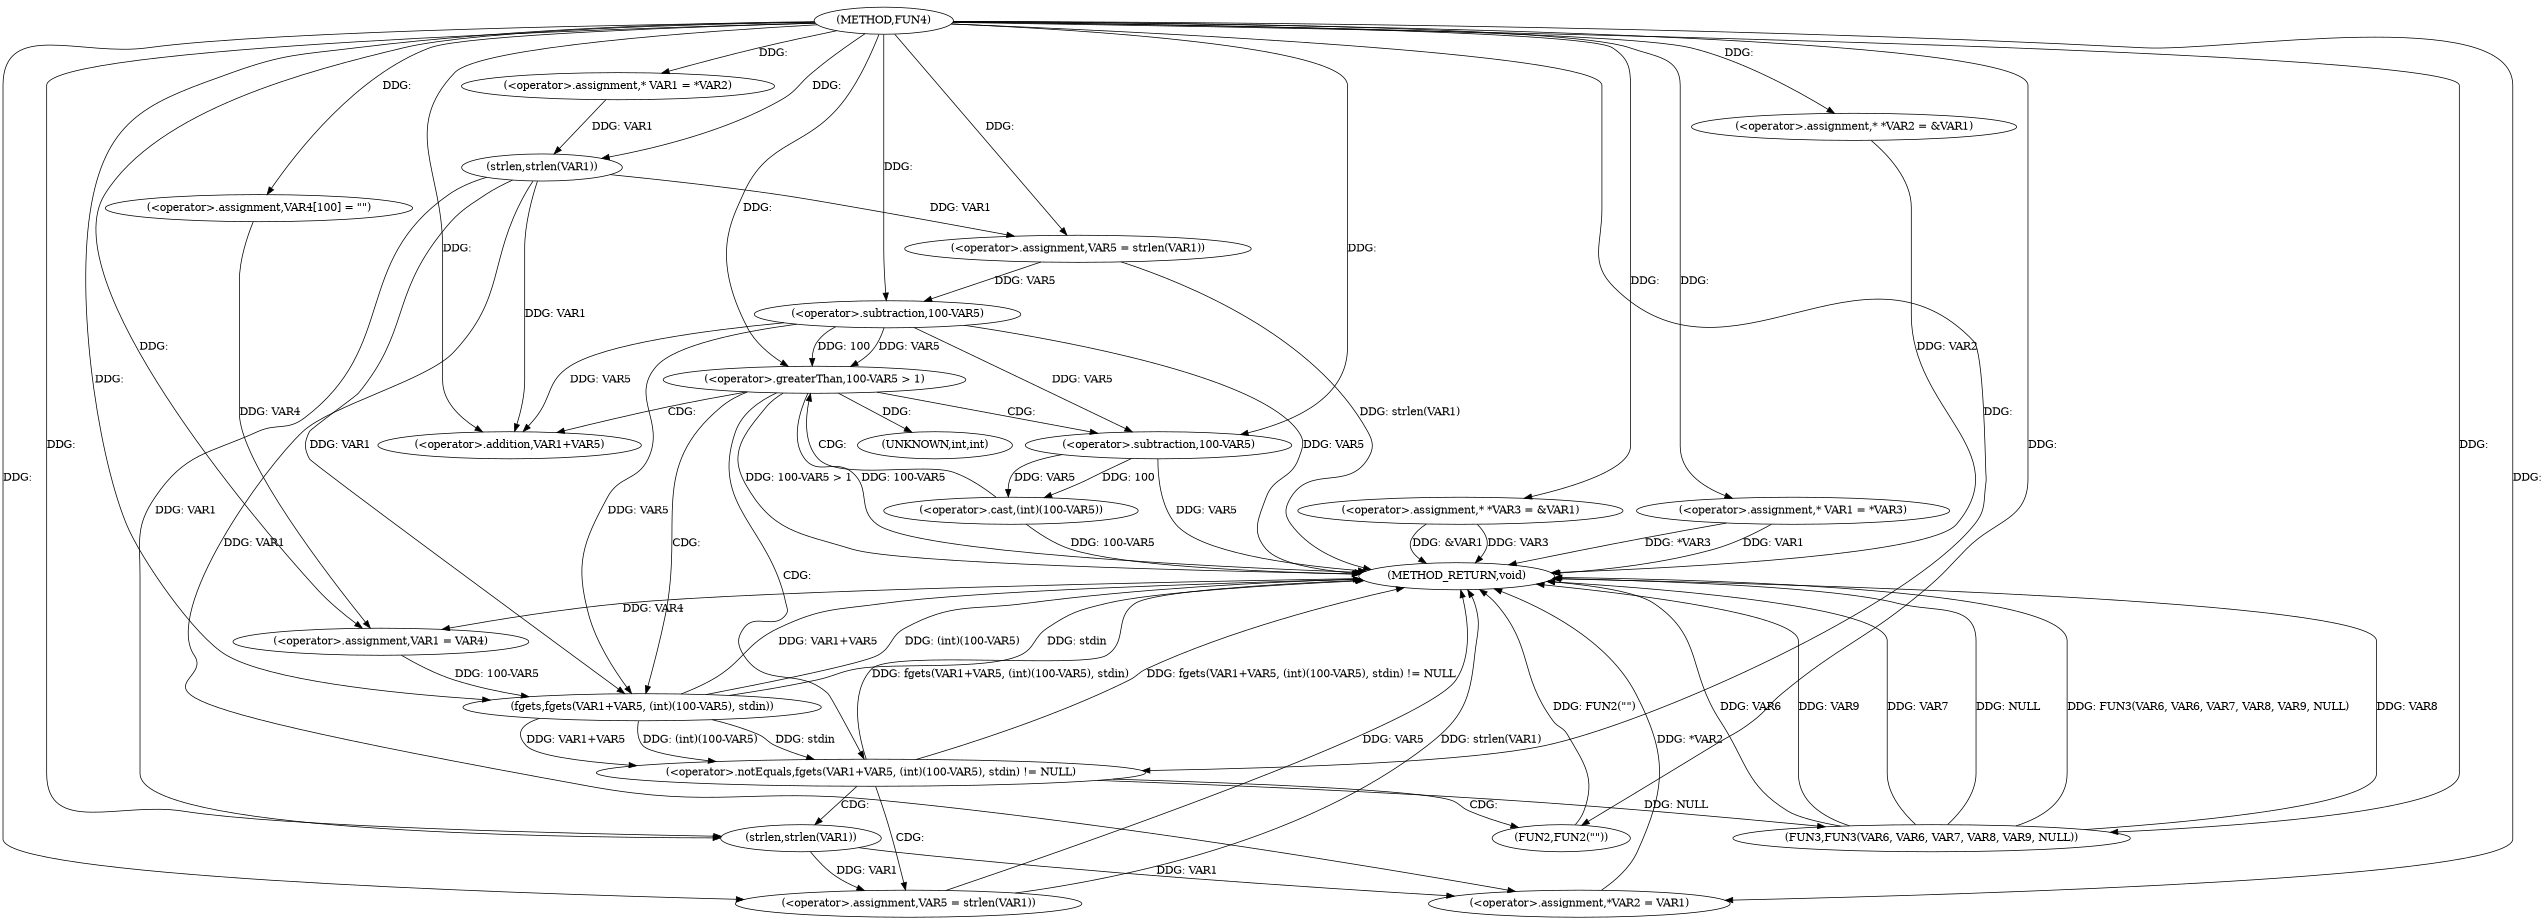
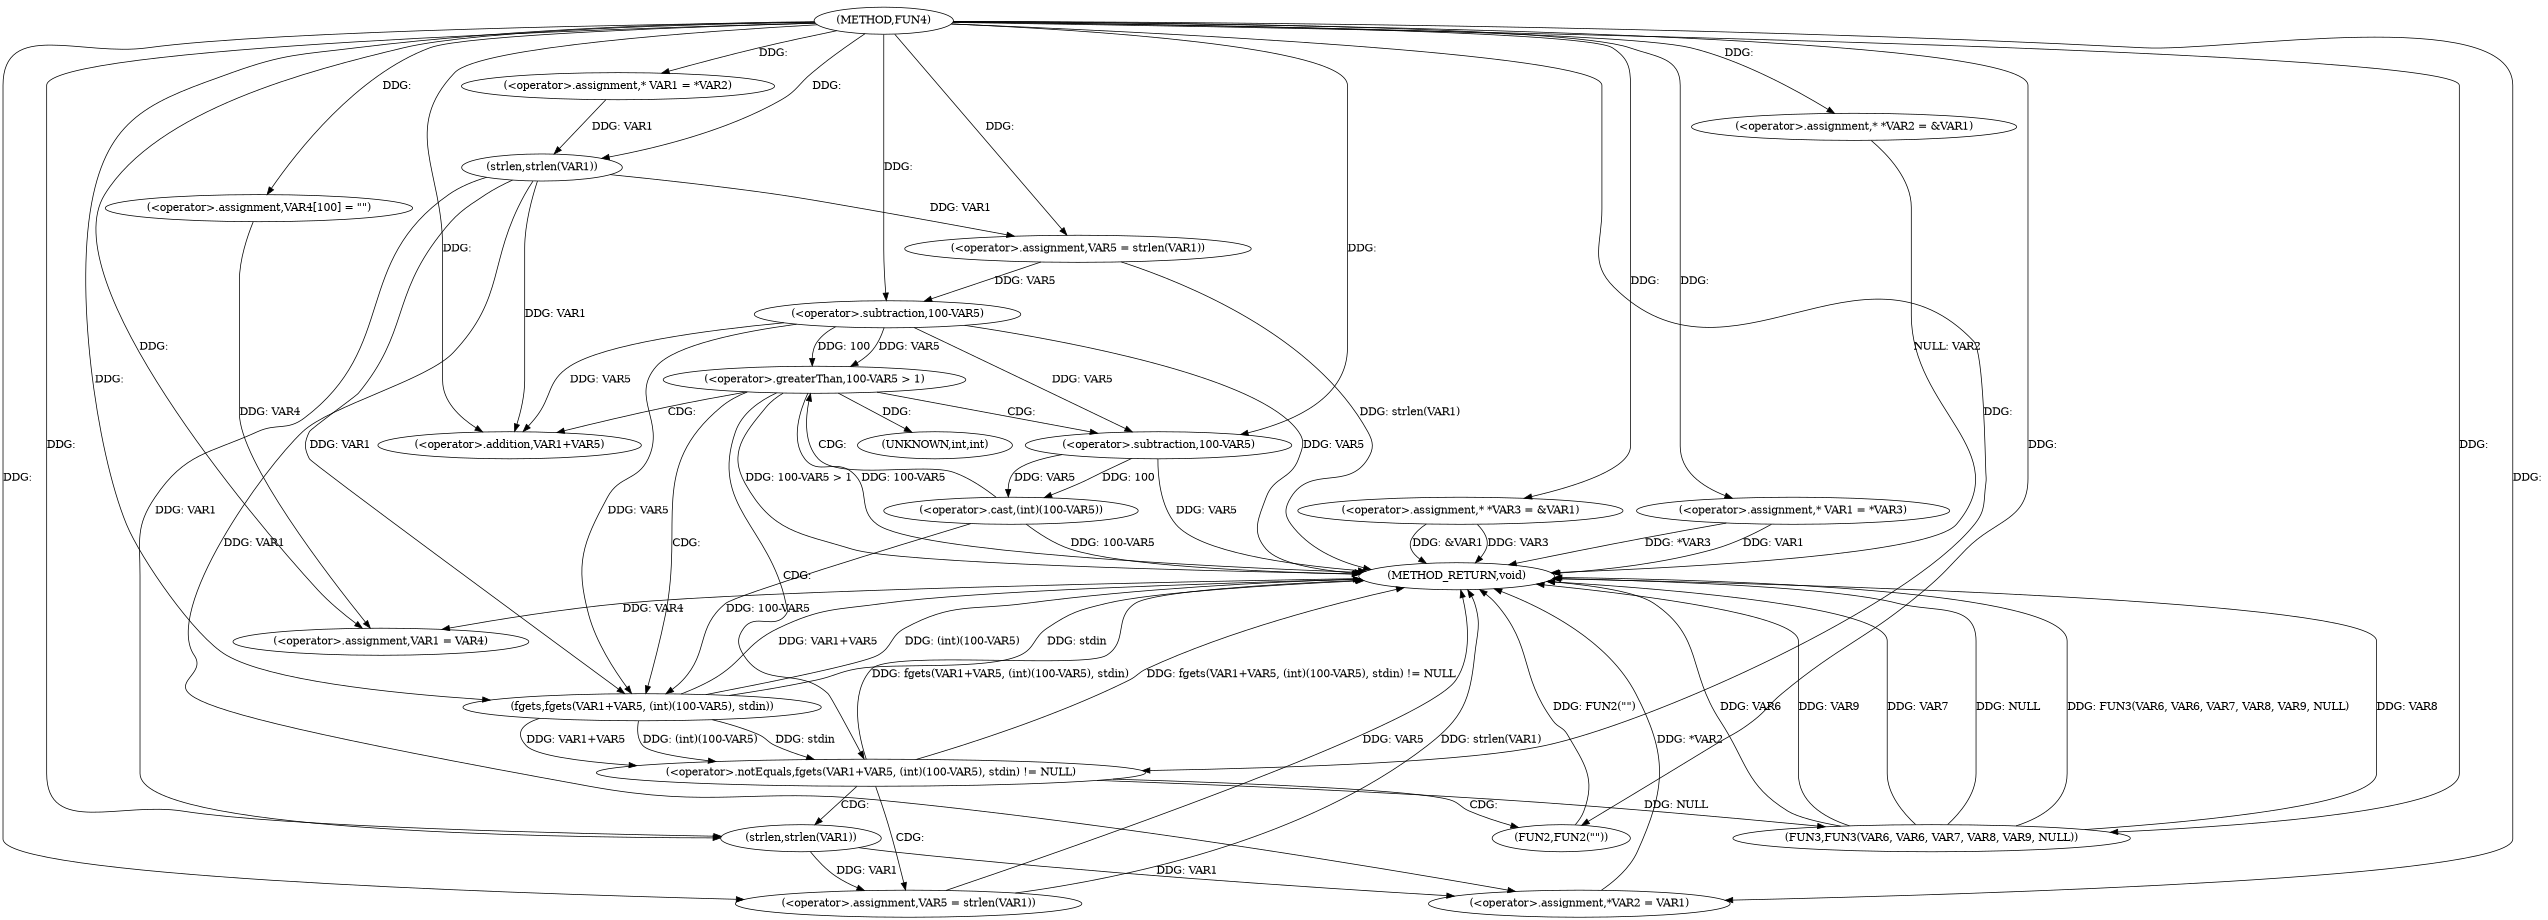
edge "(METHOD,FUN4)" -> "(<operator>.greaterThan,100-VAR5 > 1)": removed, label "DDG:"
edge "(<operator>.assignment,* *VAR2 = &VAR1)" -> "(METHOD_RETURN,void)": label "DDG: VAR2" -> "NULL: VAR2"
edge "(<operator>.assignment,VAR1 = VAR4)" -> "(fgets,fgets(VAR1+VAR5, (int)(100-VAR5), stdin))": now "(<operator>.cast,(int)(100-VAR5))" -> "(fgets,fgets(VAR1+VAR5, (int)(100-VAR5), stdin))"
